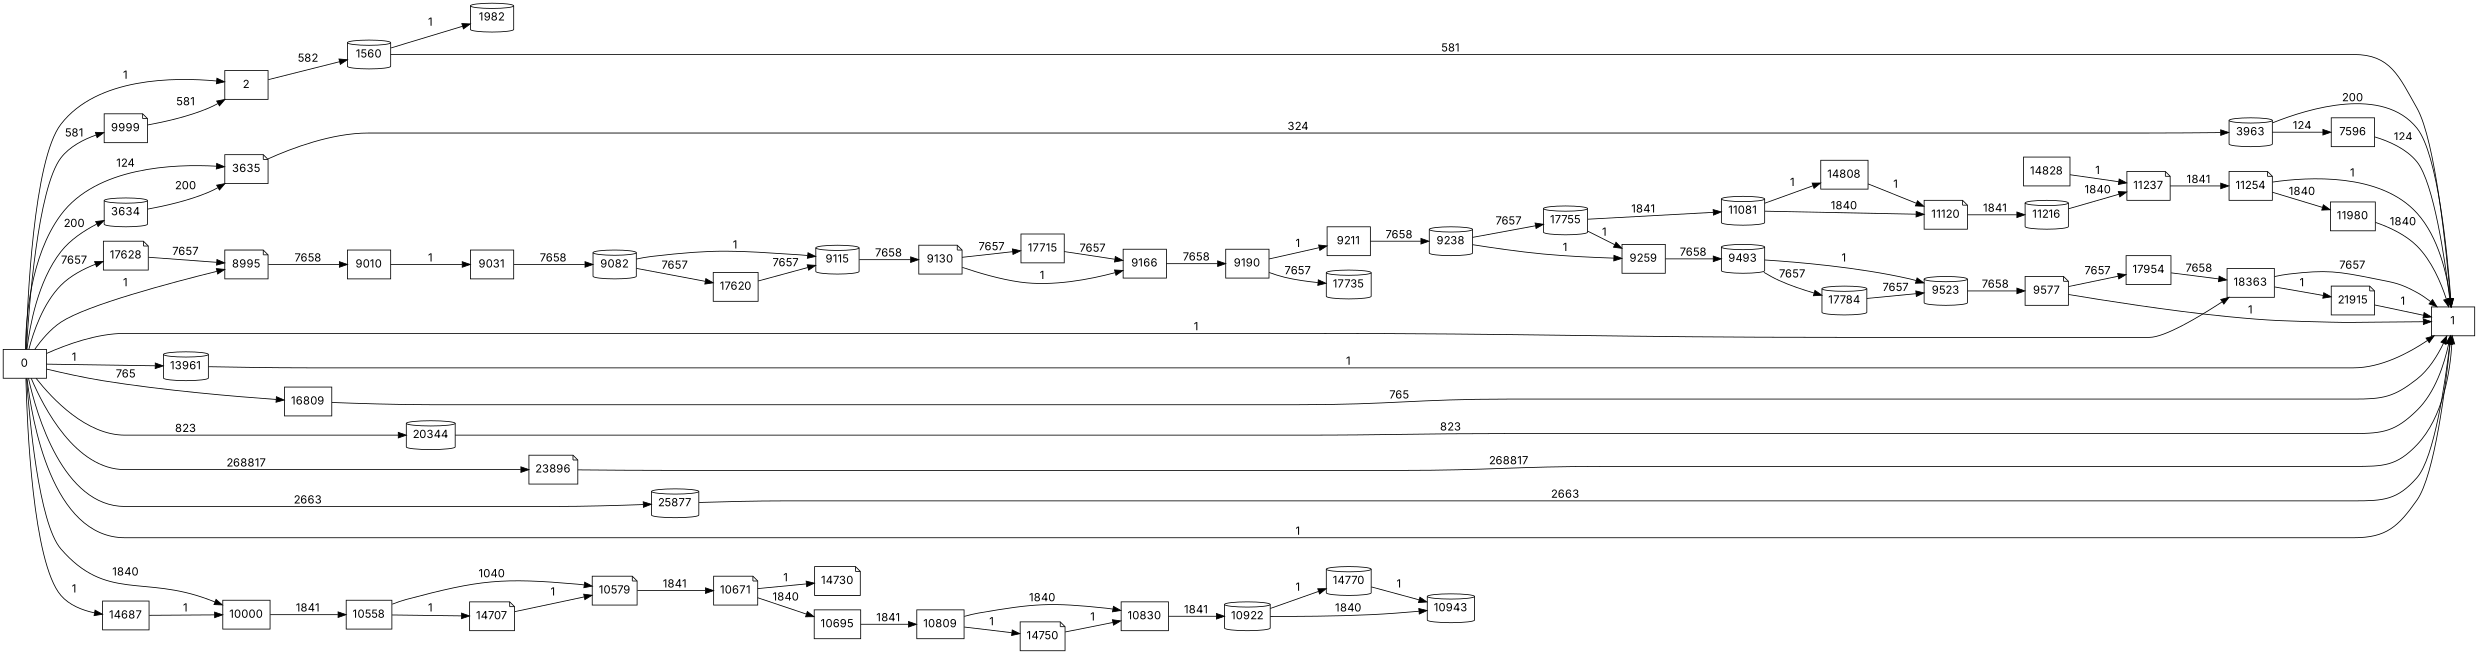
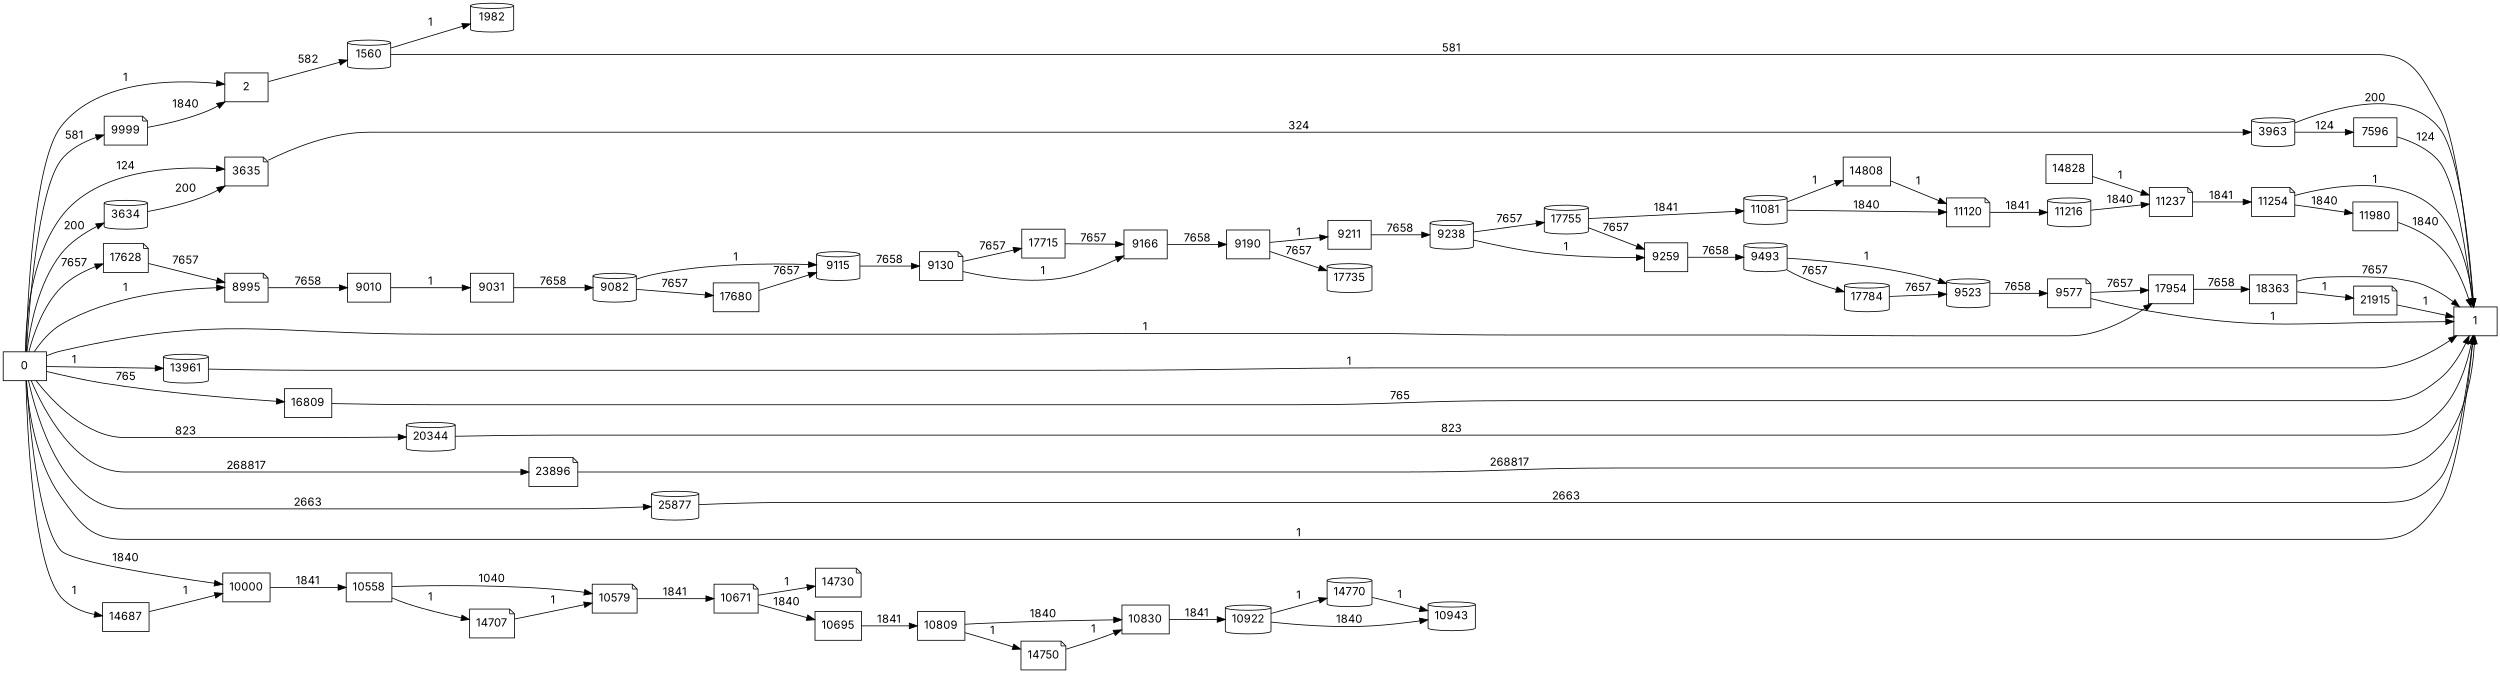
edge "9999" -> "2": label "581" -> "1840"
edge "17755" -> "9259": label "1" -> "7657"
node "17620": label "17620" -> "17680"
edge "0" -> "18363": now "0" -> "17954"
